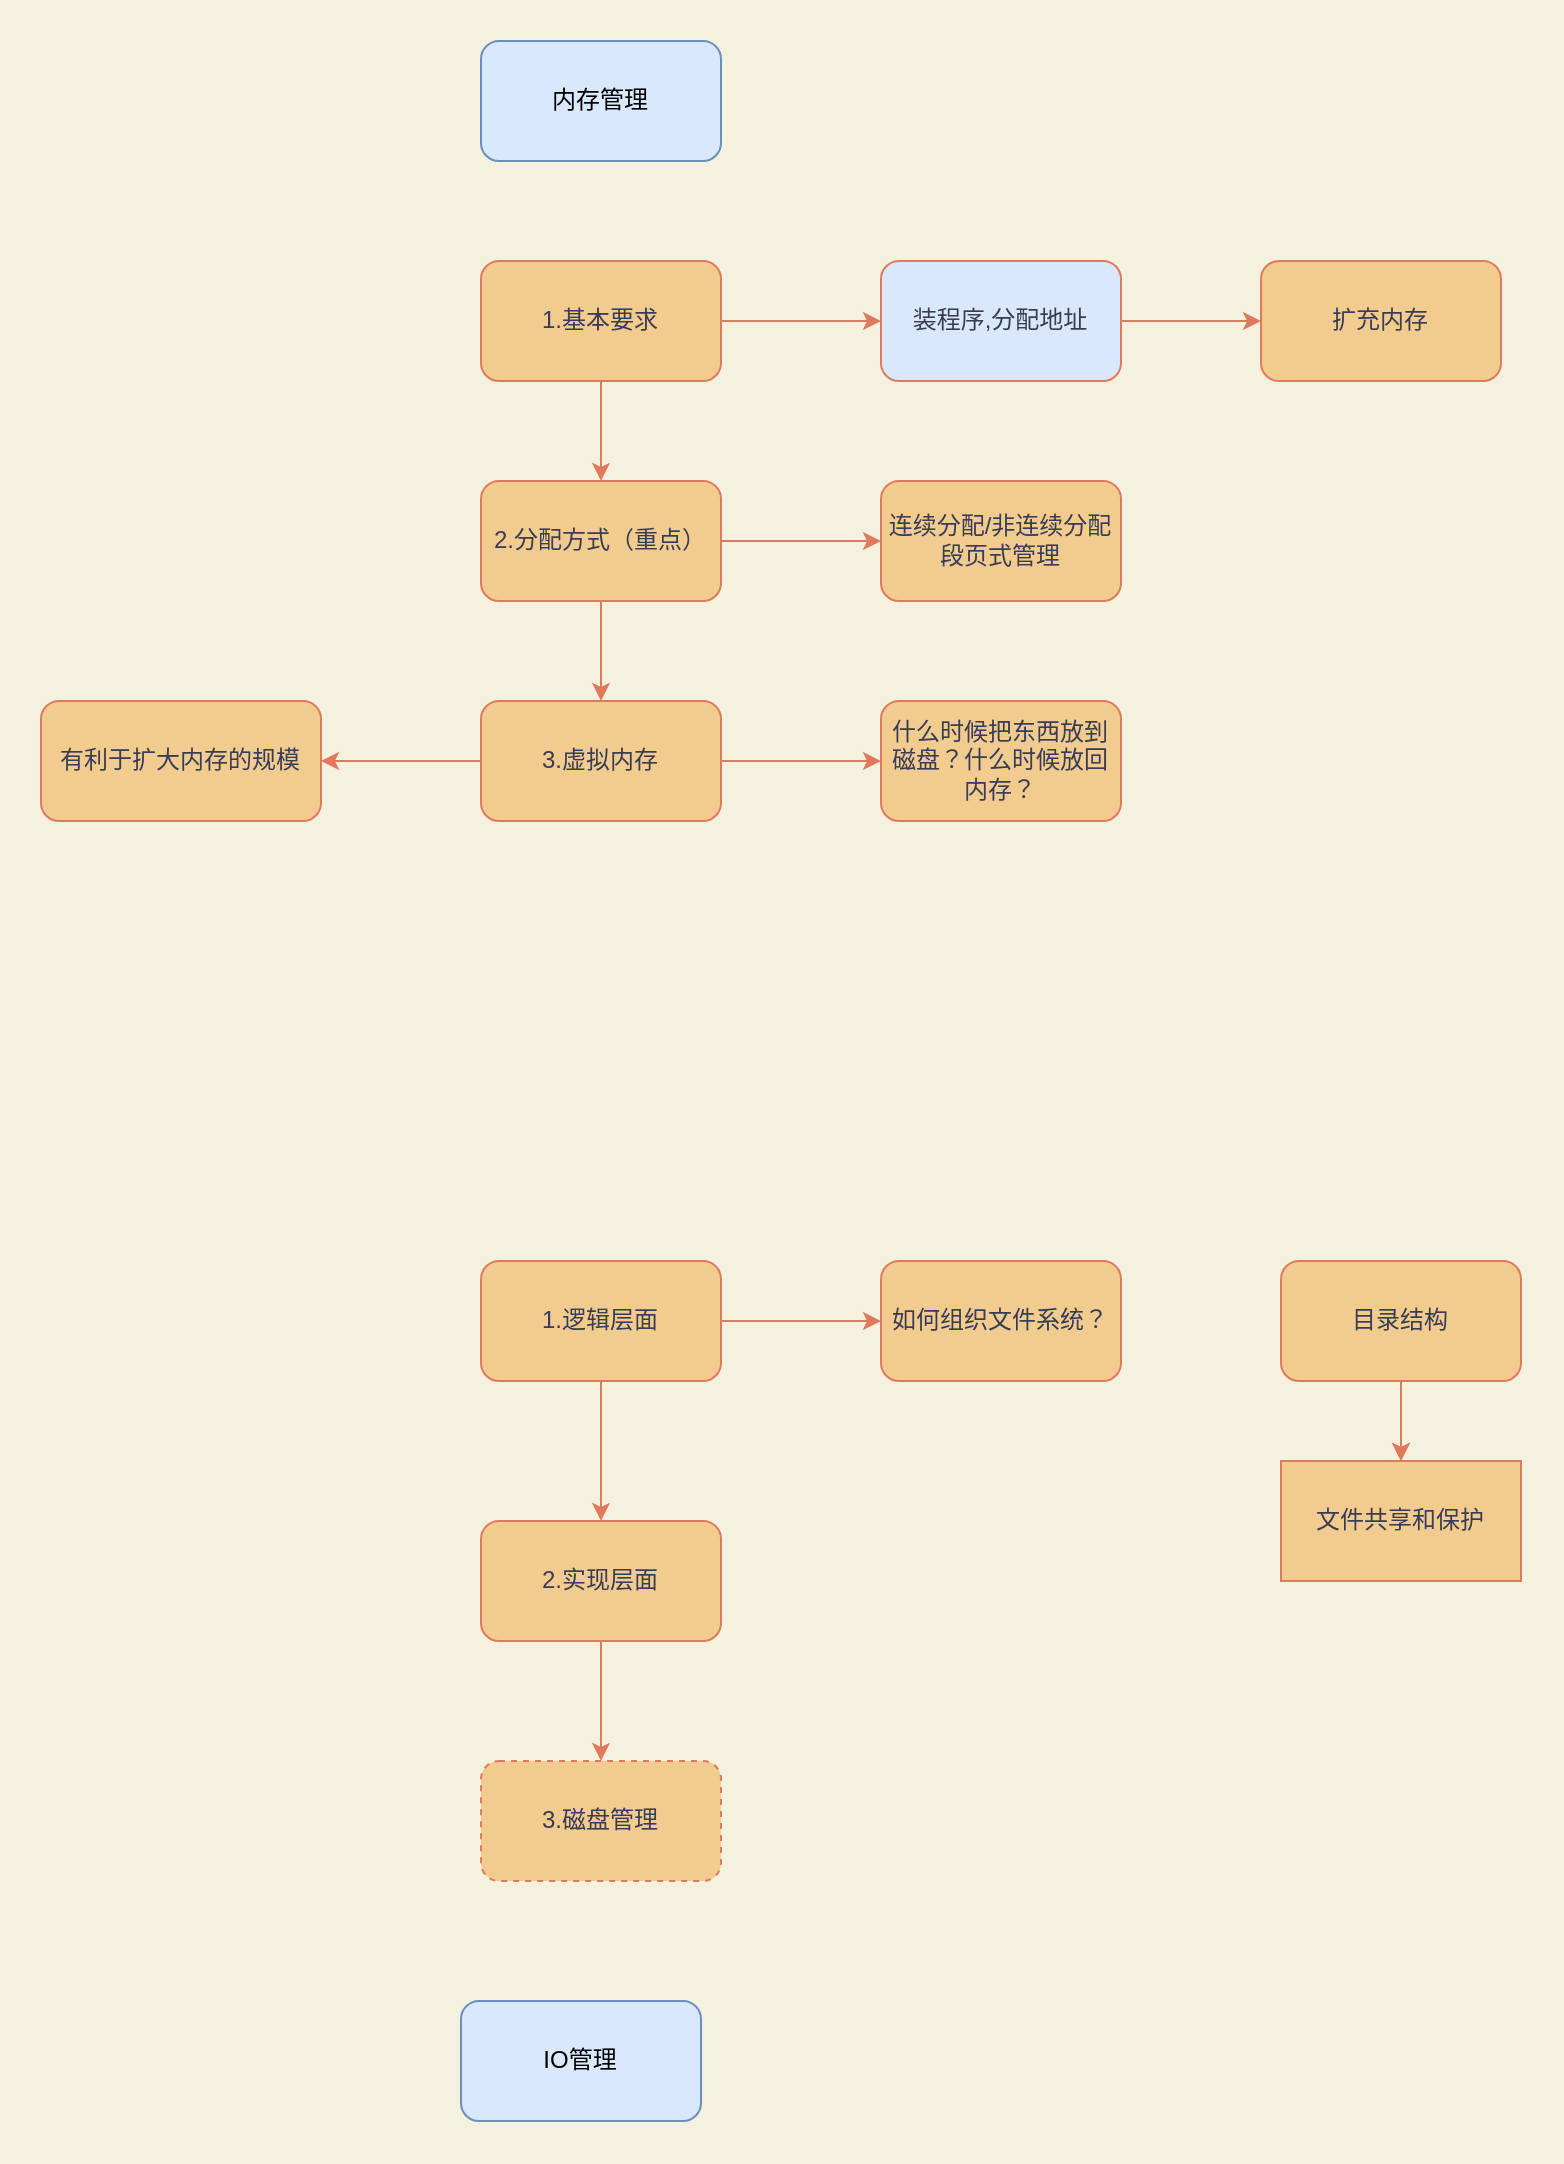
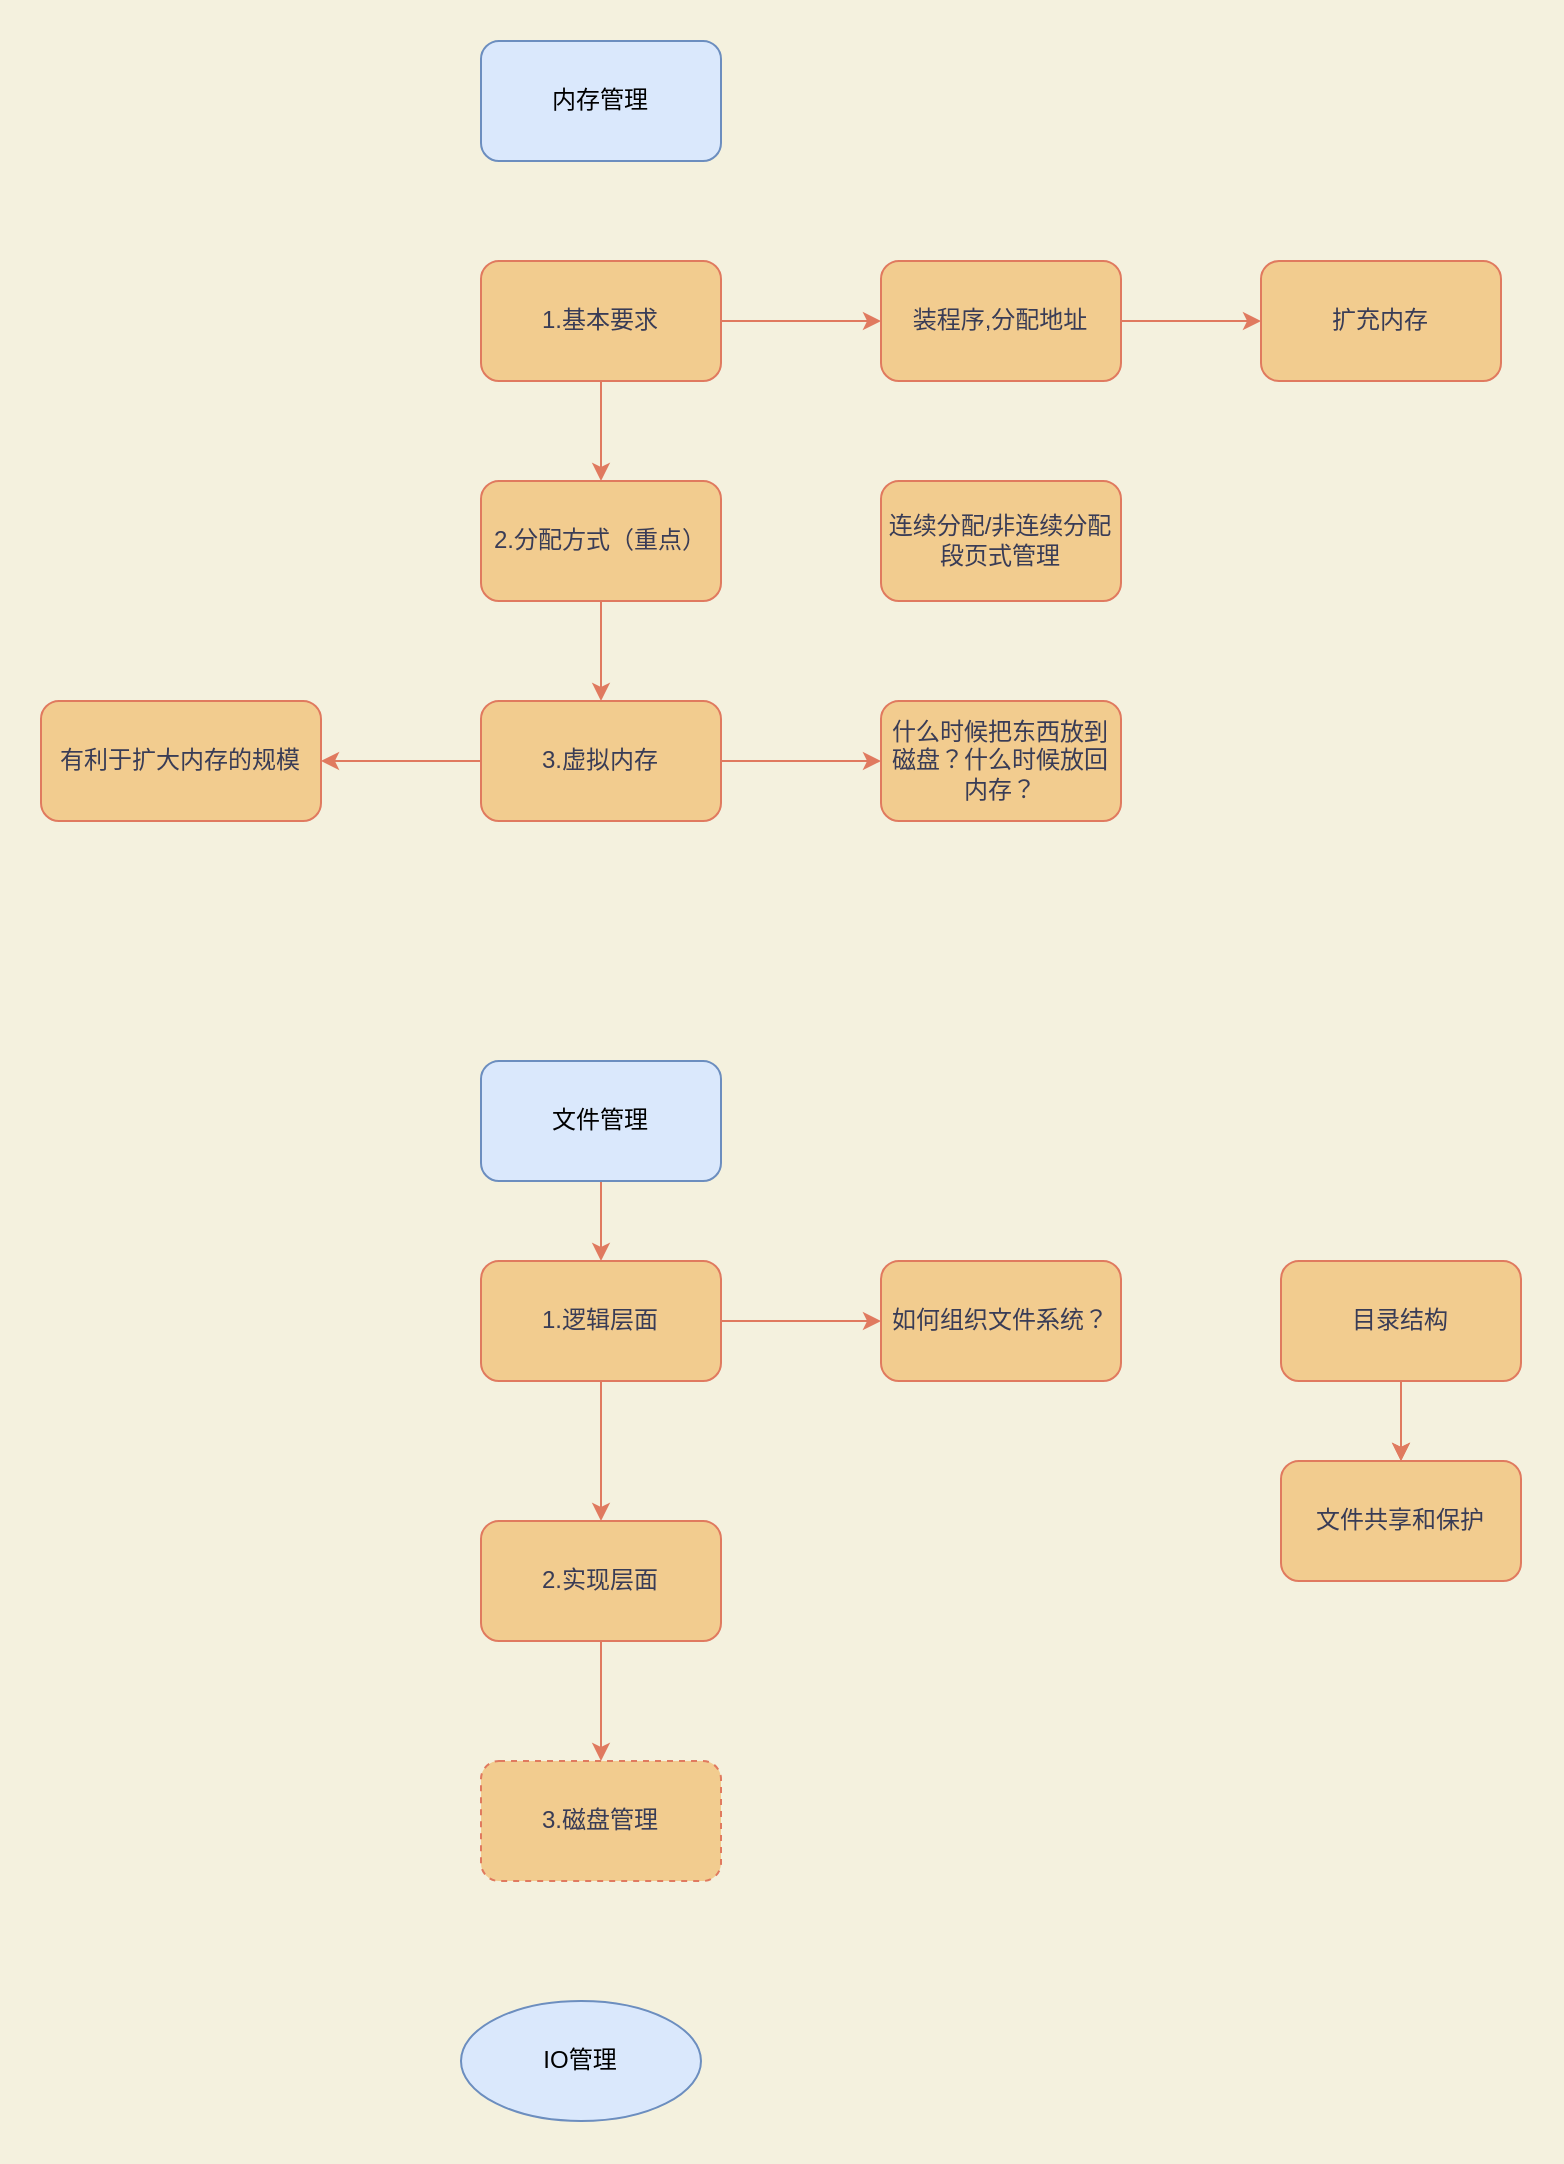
node "装程序,分配地址": fillcolor #dae8fc -> #f2cc8f
edge "2.分配方式（重点）" -> "连续分配/非连续分配 段页式管理": removed
node "文件管理": added
edge "文件管理" -> "1.逻辑层面": added
node "文件共享和保护": shape rectangle -> rounded rectangle
node "IO管理": shape rounded rectangle -> ellipse
